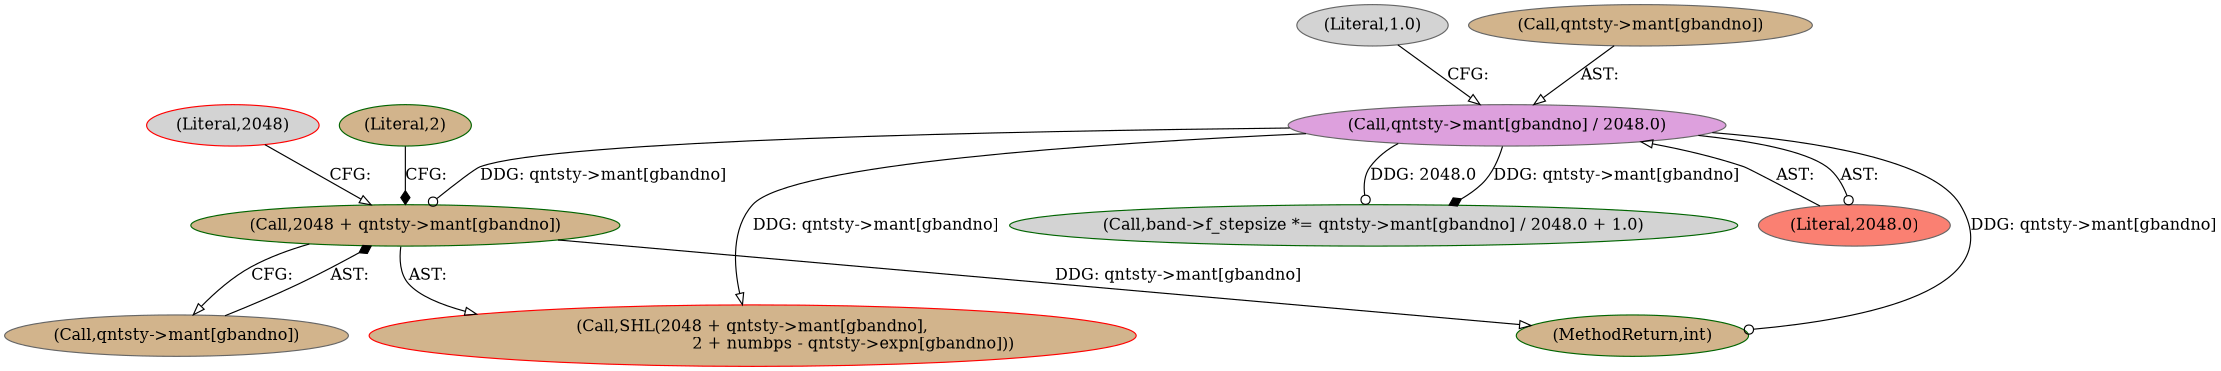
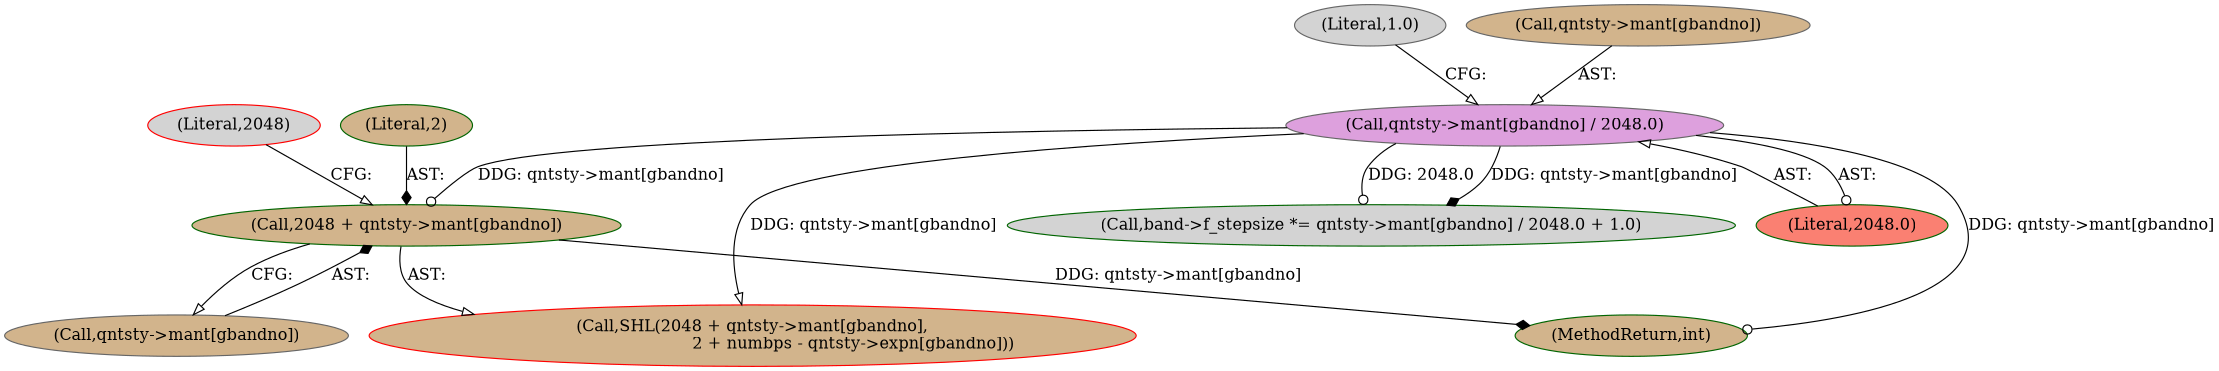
edge "(Literal,2)" -> "(Call,2048 + qntsty->mant[gbandno])": label "CFG: " -> "AST: "
node "(Literal,2048.0)": color gray40 -> darkgreen
edge "(Call,2048 + qntsty->mant[gbandno])" -> "(MethodReturn,int)": arrowhead onormal -> diamond
